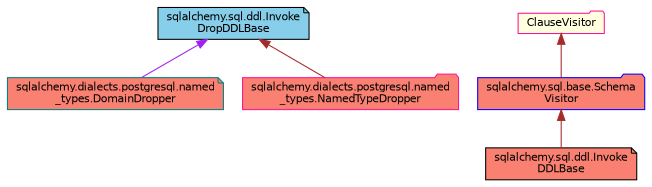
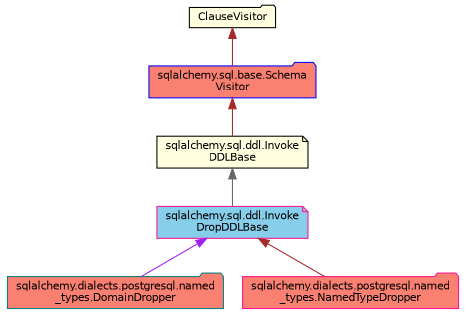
node "sqlalchemy.sql.ddl.Invoke DropDDLBase": color black -> deeppink
node "ClauseVisitor": color deeppink -> black
node "sqlalchemy.dialects.postgresql.named _types.DomainDropper": shape note -> folder
node "sqlalchemy.sql.ddl.Invoke DDLBase": fillcolor salmon -> lightyellow
edge "sqlalchemy.sql.ddl.Invoke DropDDLBase" -> "sqlalchemy.sql.ddl.Invoke DDLBase": added
